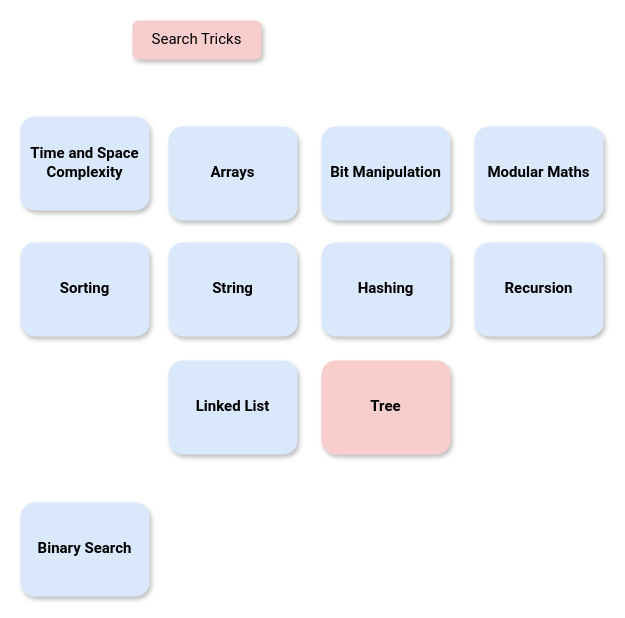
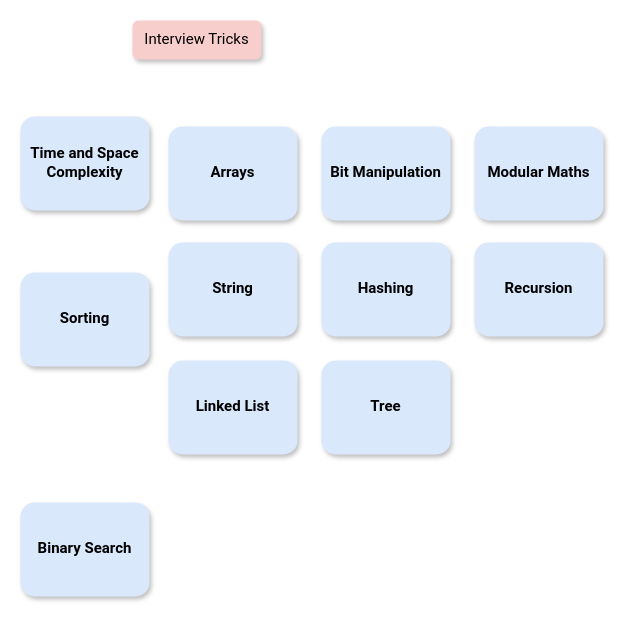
node "Search Tricks": label "Search Tricks" -> "Interview Tricks"
node "Sorting": moved (85, 290) -> (85, 320)
node "Tree": fillcolor #f8cecc -> #dae8fc
